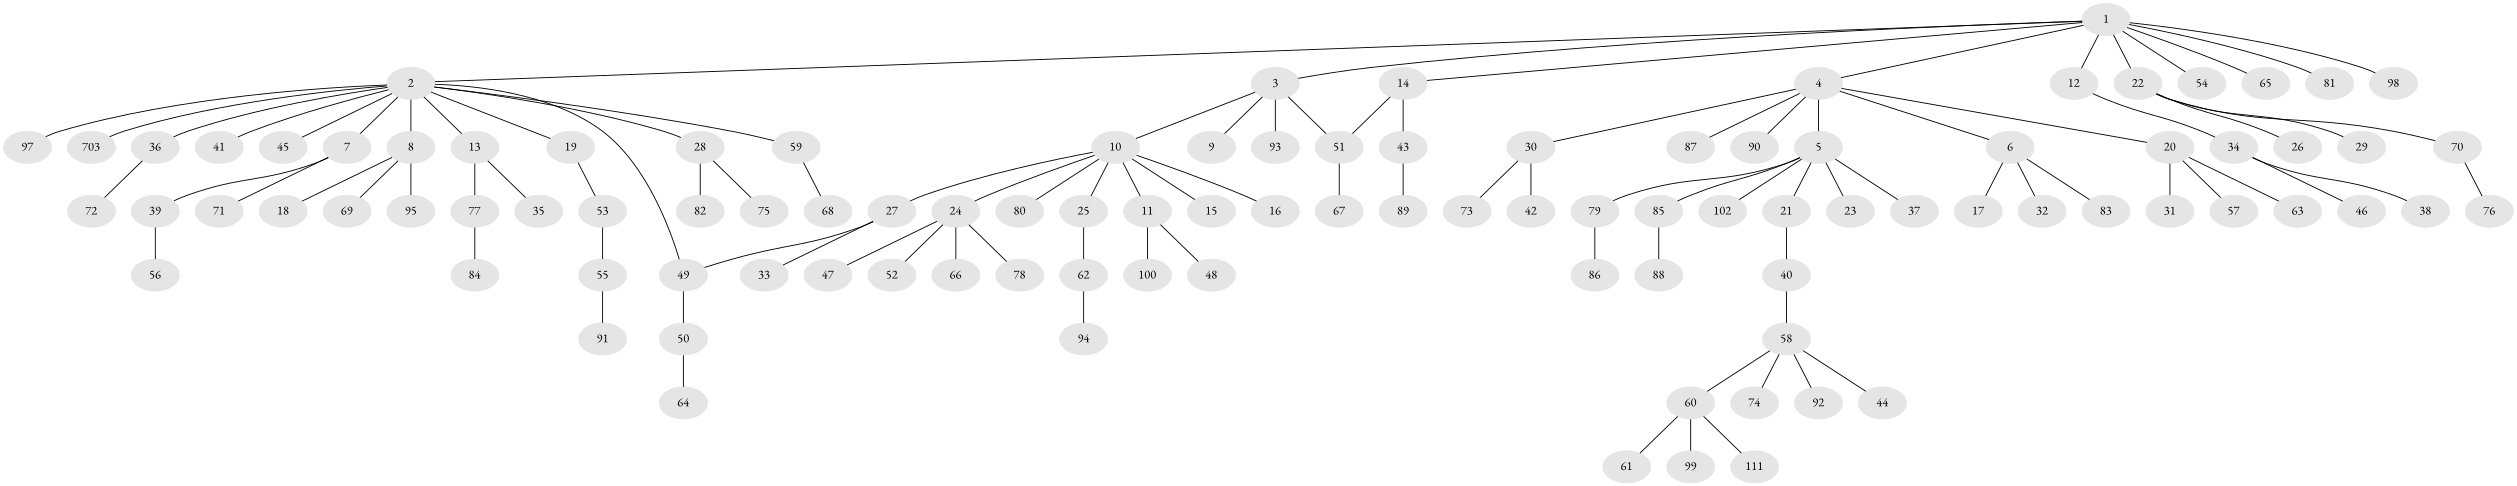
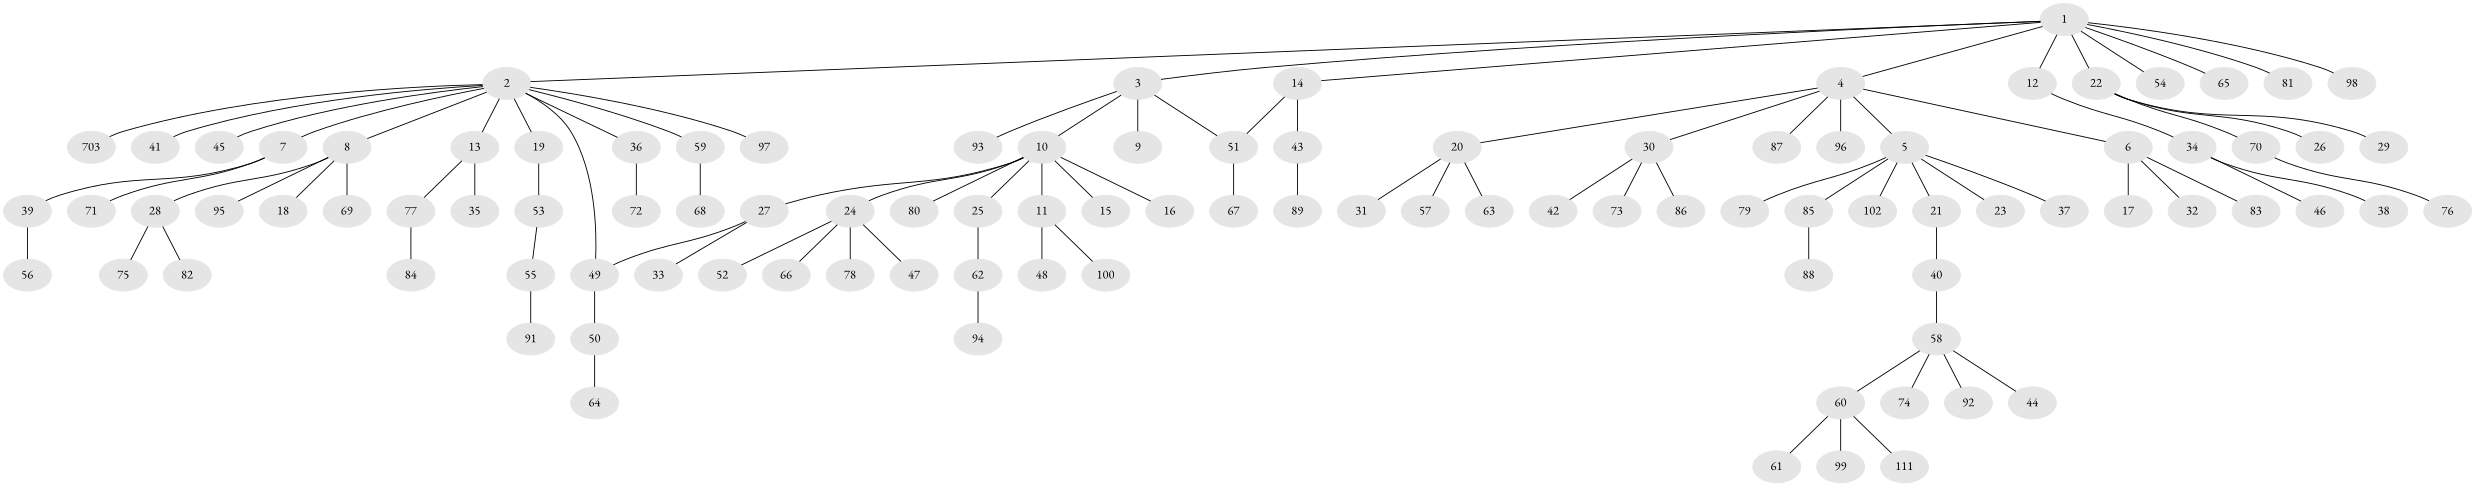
edge "2" -- "28": now "8" -- "28"
node "90": label "90" -> "96"
edge "79" -- "86": now "30" -- "86"
